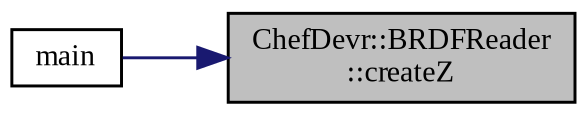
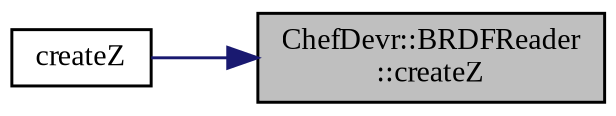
node "main": label "main" -> "createZ"
